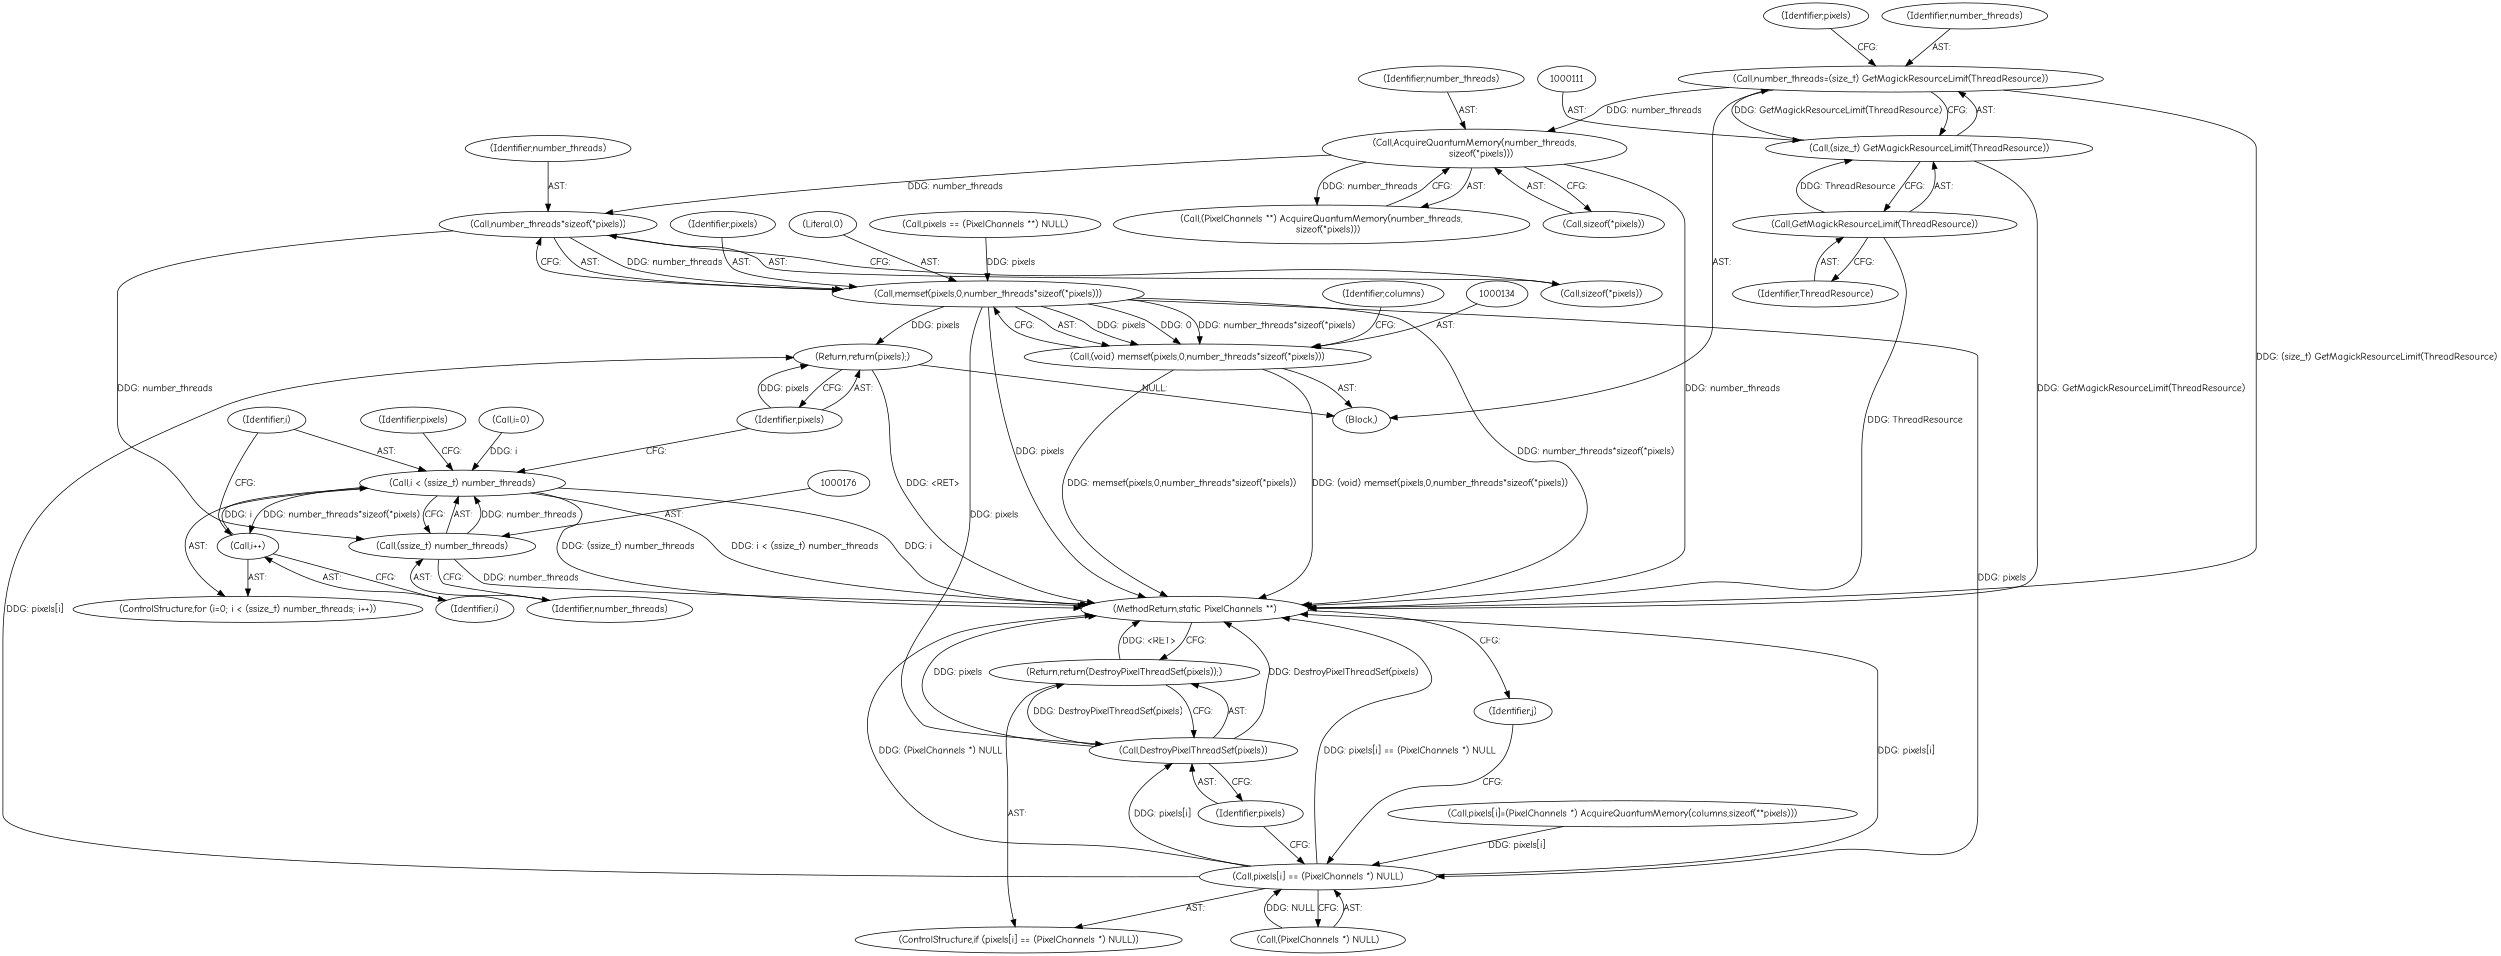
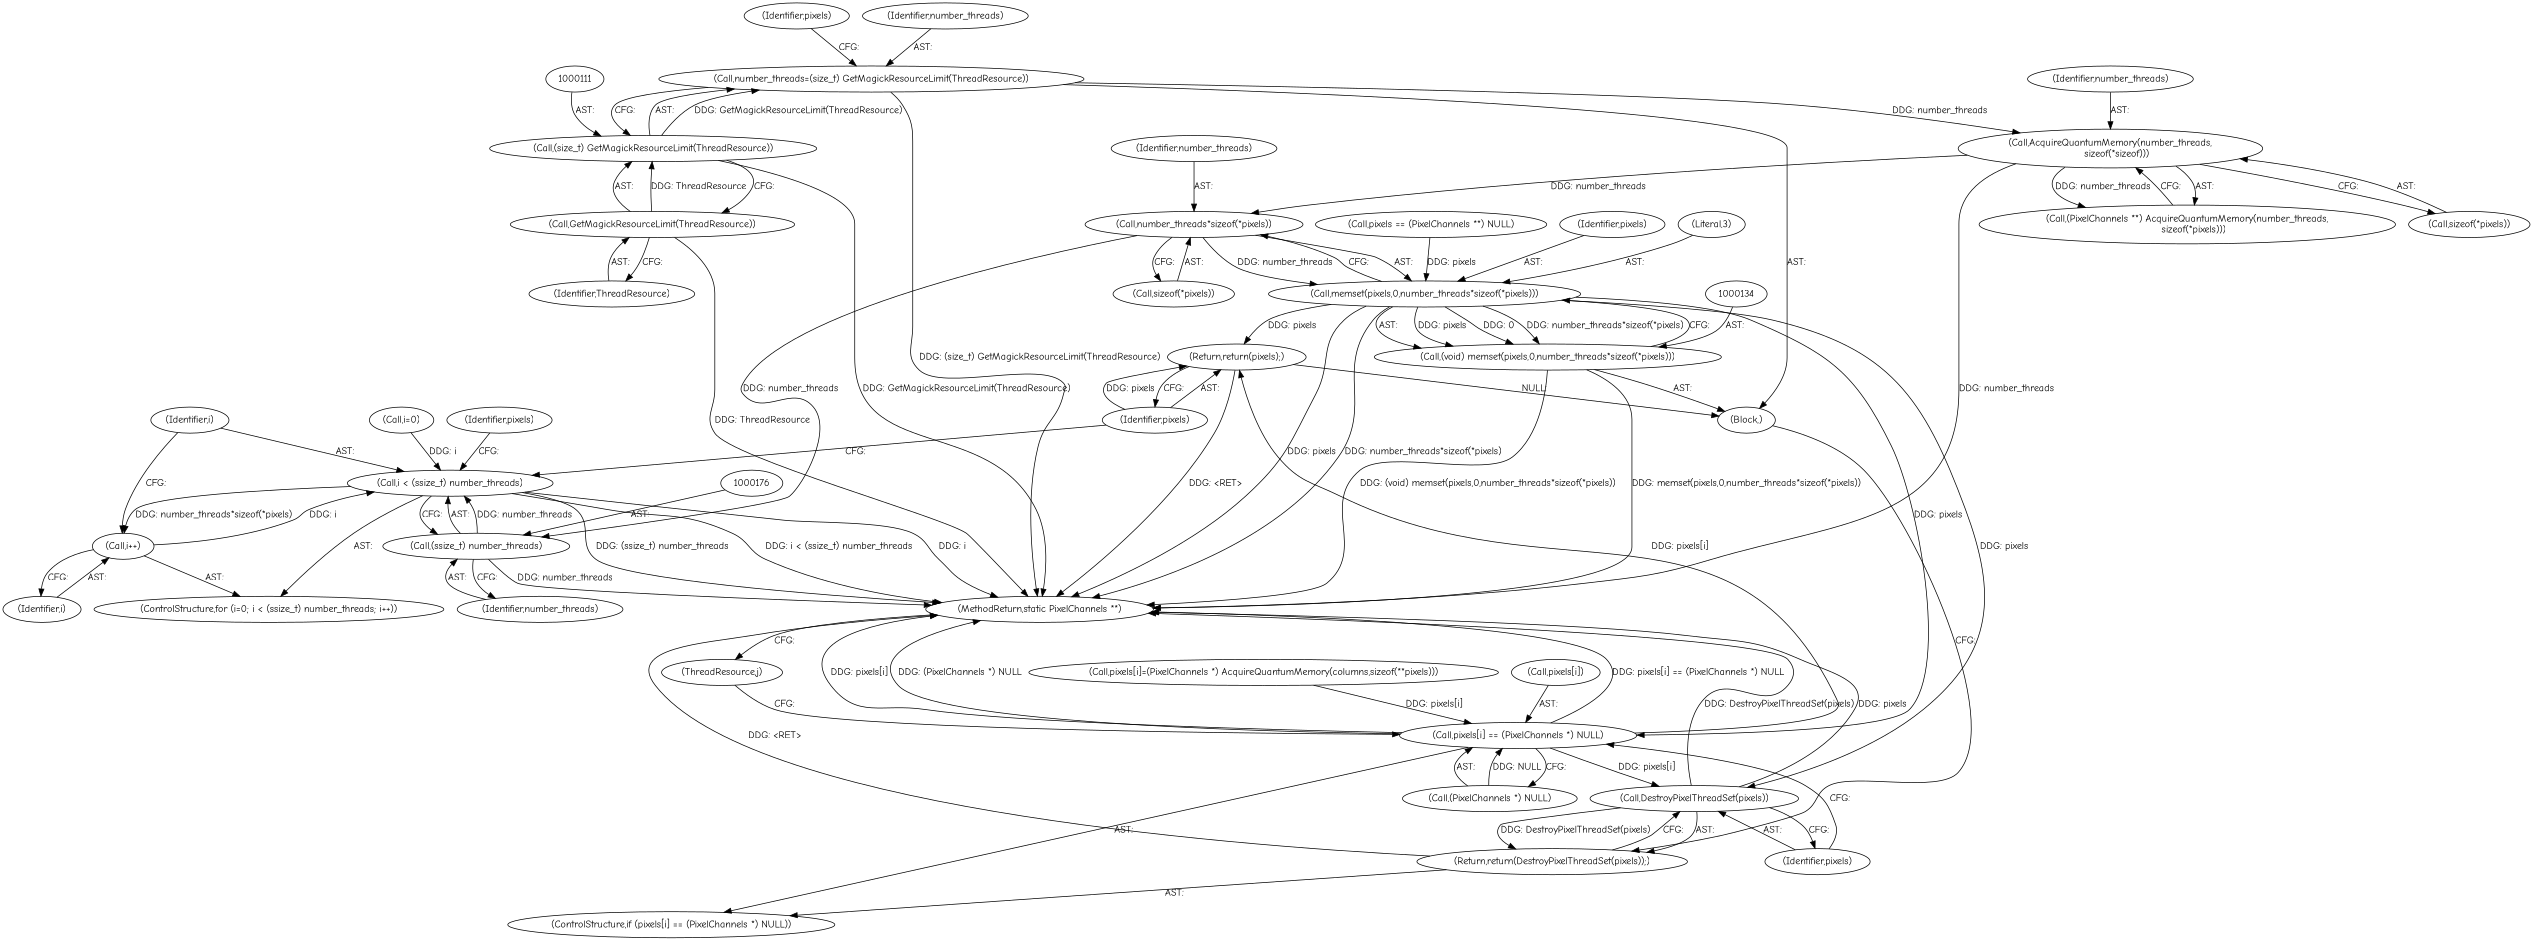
node "(Call,AcquireQuantumMemory(number_threads, sizeof(*pixels)))": label "(Call,AcquireQuantumMemory(number_threads, sizeof(*pixels)))" -> "(Call,AcquireQuantumMemory(number_threads, sizeof(*sizeof)))"
node "(Literal,0)": label "(Literal,0)" -> "(Literal,3)"
node "(Identifier,columns)": removed
edge "(MethodReturn,static PixelChannels **)" -> "(Return,return(DestroyPixelThreadSet(pixels));)": now "(Block,)" -> "(Return,return(DestroyPixelThreadSet(pixels));)"
node "(Call,pixels[i])": added
node "(Identifier,j)": label "(Identifier,j)" -> "(ThreadResource,j)"
